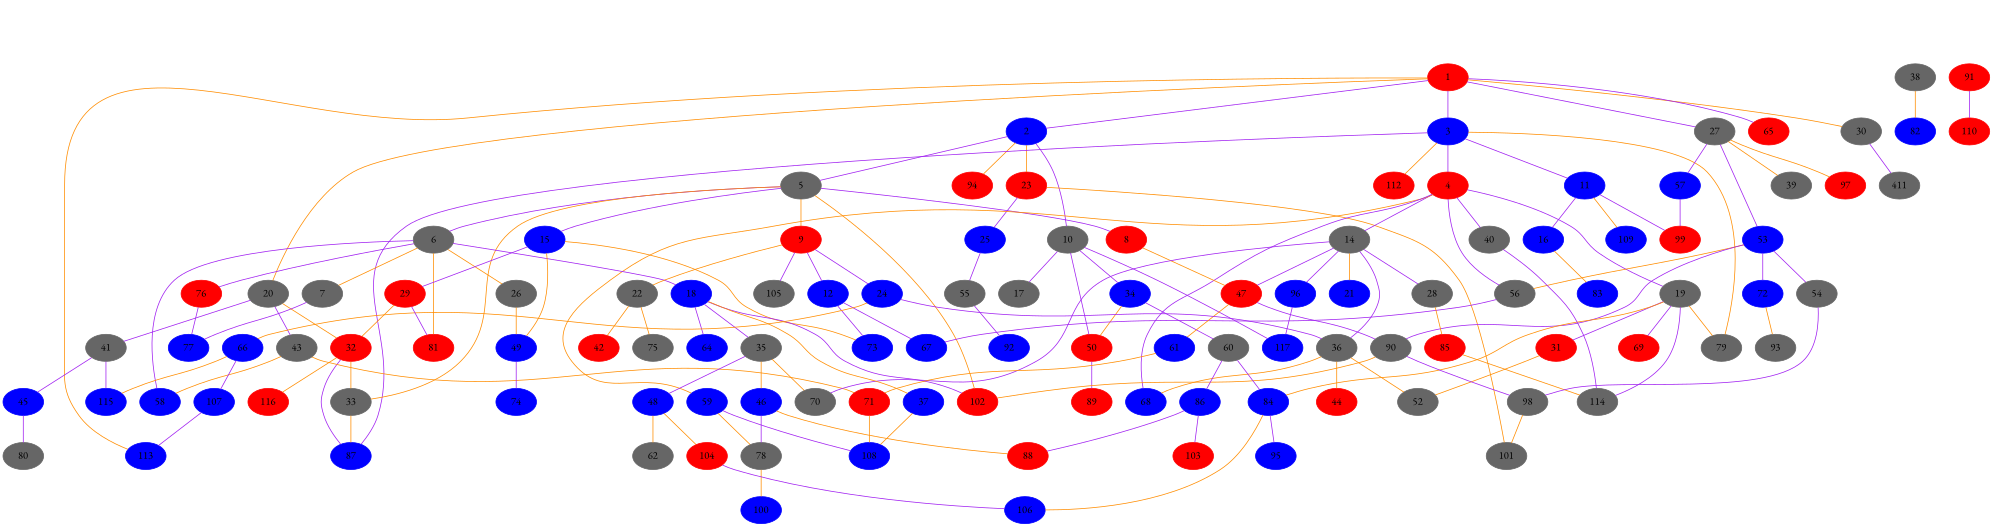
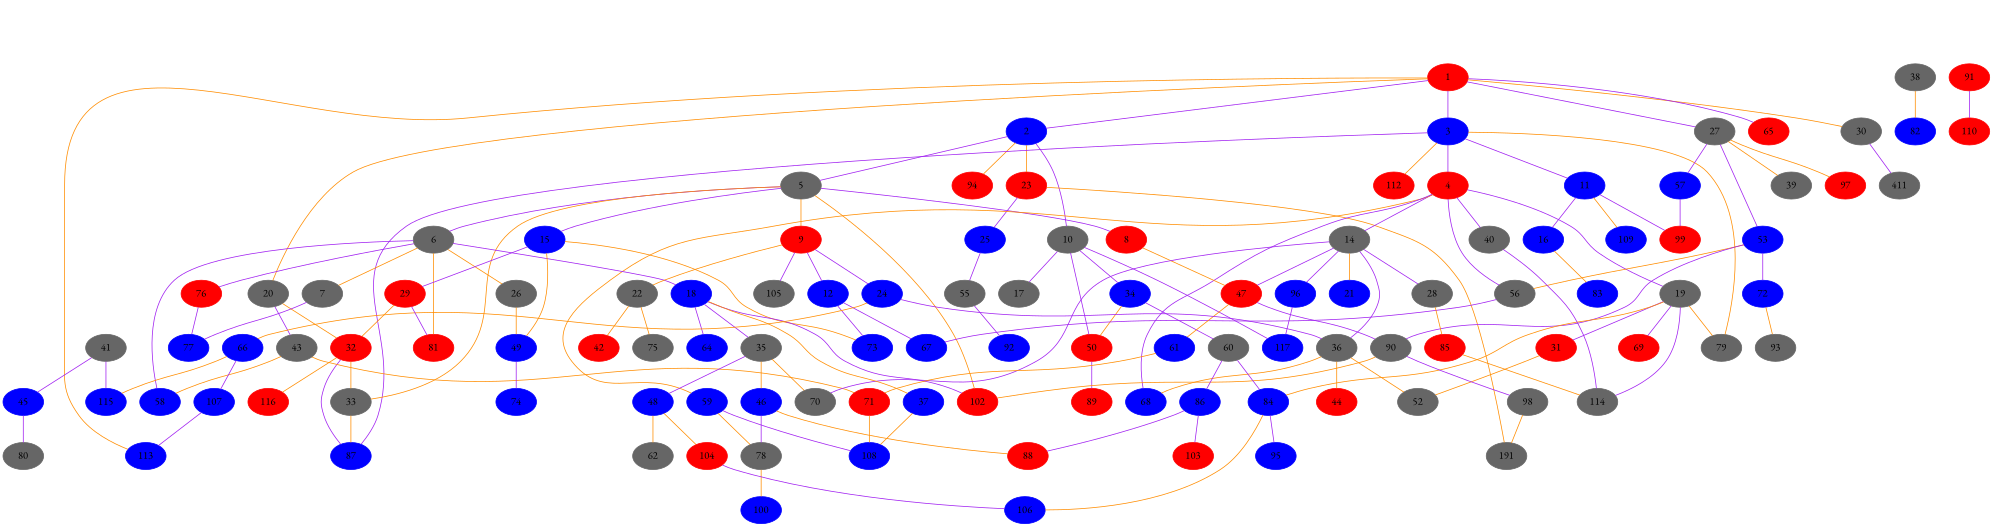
node "54": removed
edge "20" -- "41": removed
node "101": label "101" -> "191"
